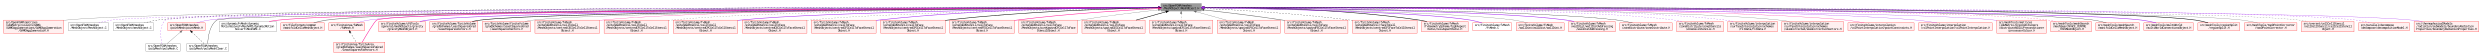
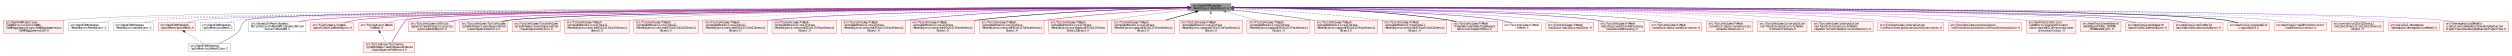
edge "src/OpenFOAM/meshes /polyMesh/polyMesh.C" -> "src/OpenFOAM/meshes /pointMesh/pointMesh.H": removed
